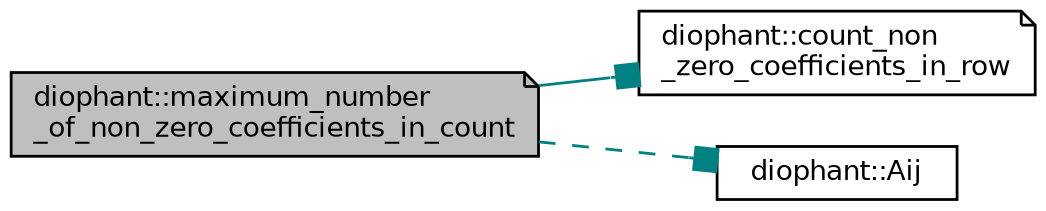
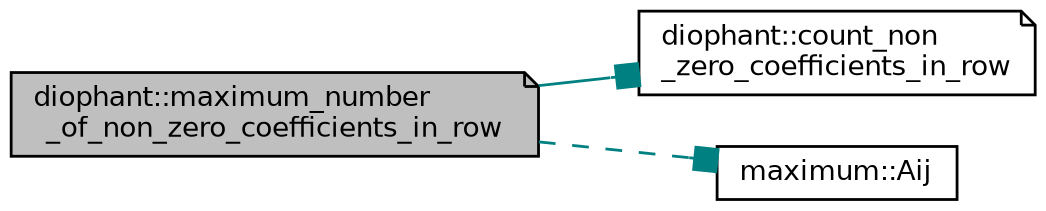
node "diophant::maximum_number _of_non_zero_coefficients_in_count": label "diophant::maximum_number _of_non_zero_coefficients_in_count" -> "diophant::maximum_number _of_non_zero_coefficients_in_row"
node "diophant::Aij": label "diophant::Aij" -> "maximum::Aij"
